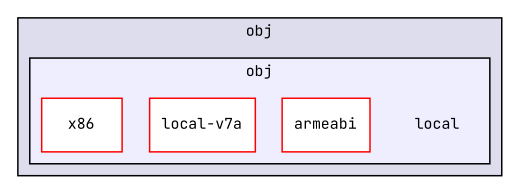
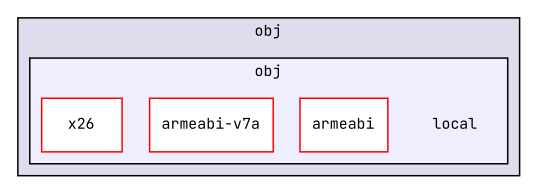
node "x86": label "x86" -> "x26"
node "local-v7a": label "local-v7a" -> "armeabi-v7a"
